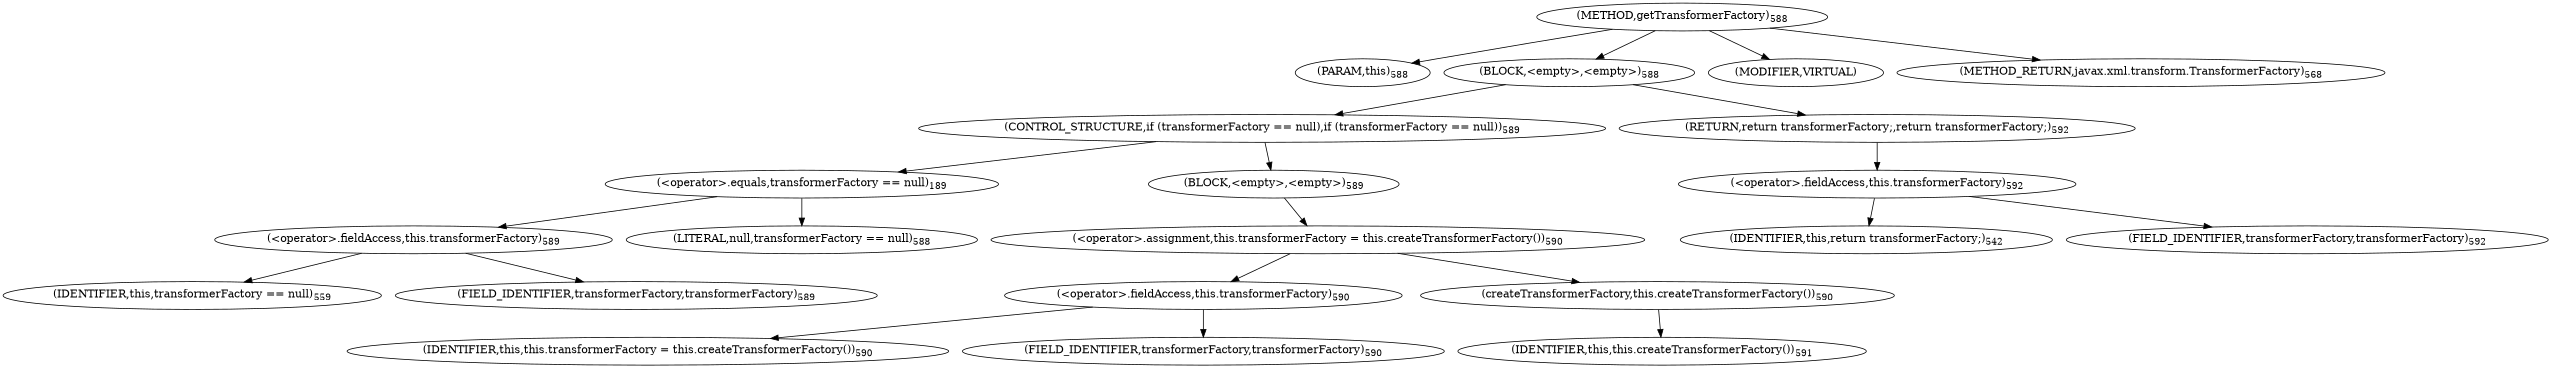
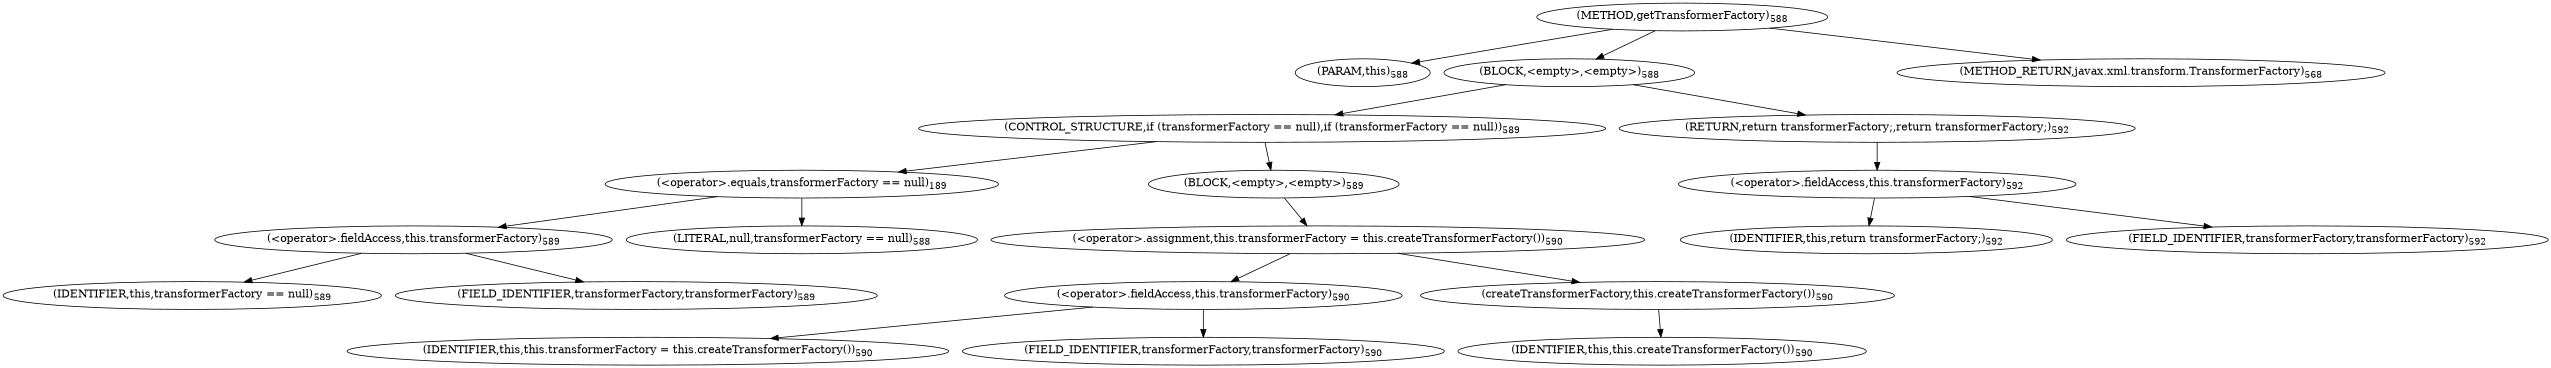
node "(MODIFIER,VIRTUAL)": removed
node "(IDENTIFIER,this,return transformerFactory;)": text "542" -> "592"
node "(IDENTIFIER,this,transformerFactory == null)": text "559" -> "589"
node "(IDENTIFIER,this,this.createTransformerFactory())": text "591" -> "590"
